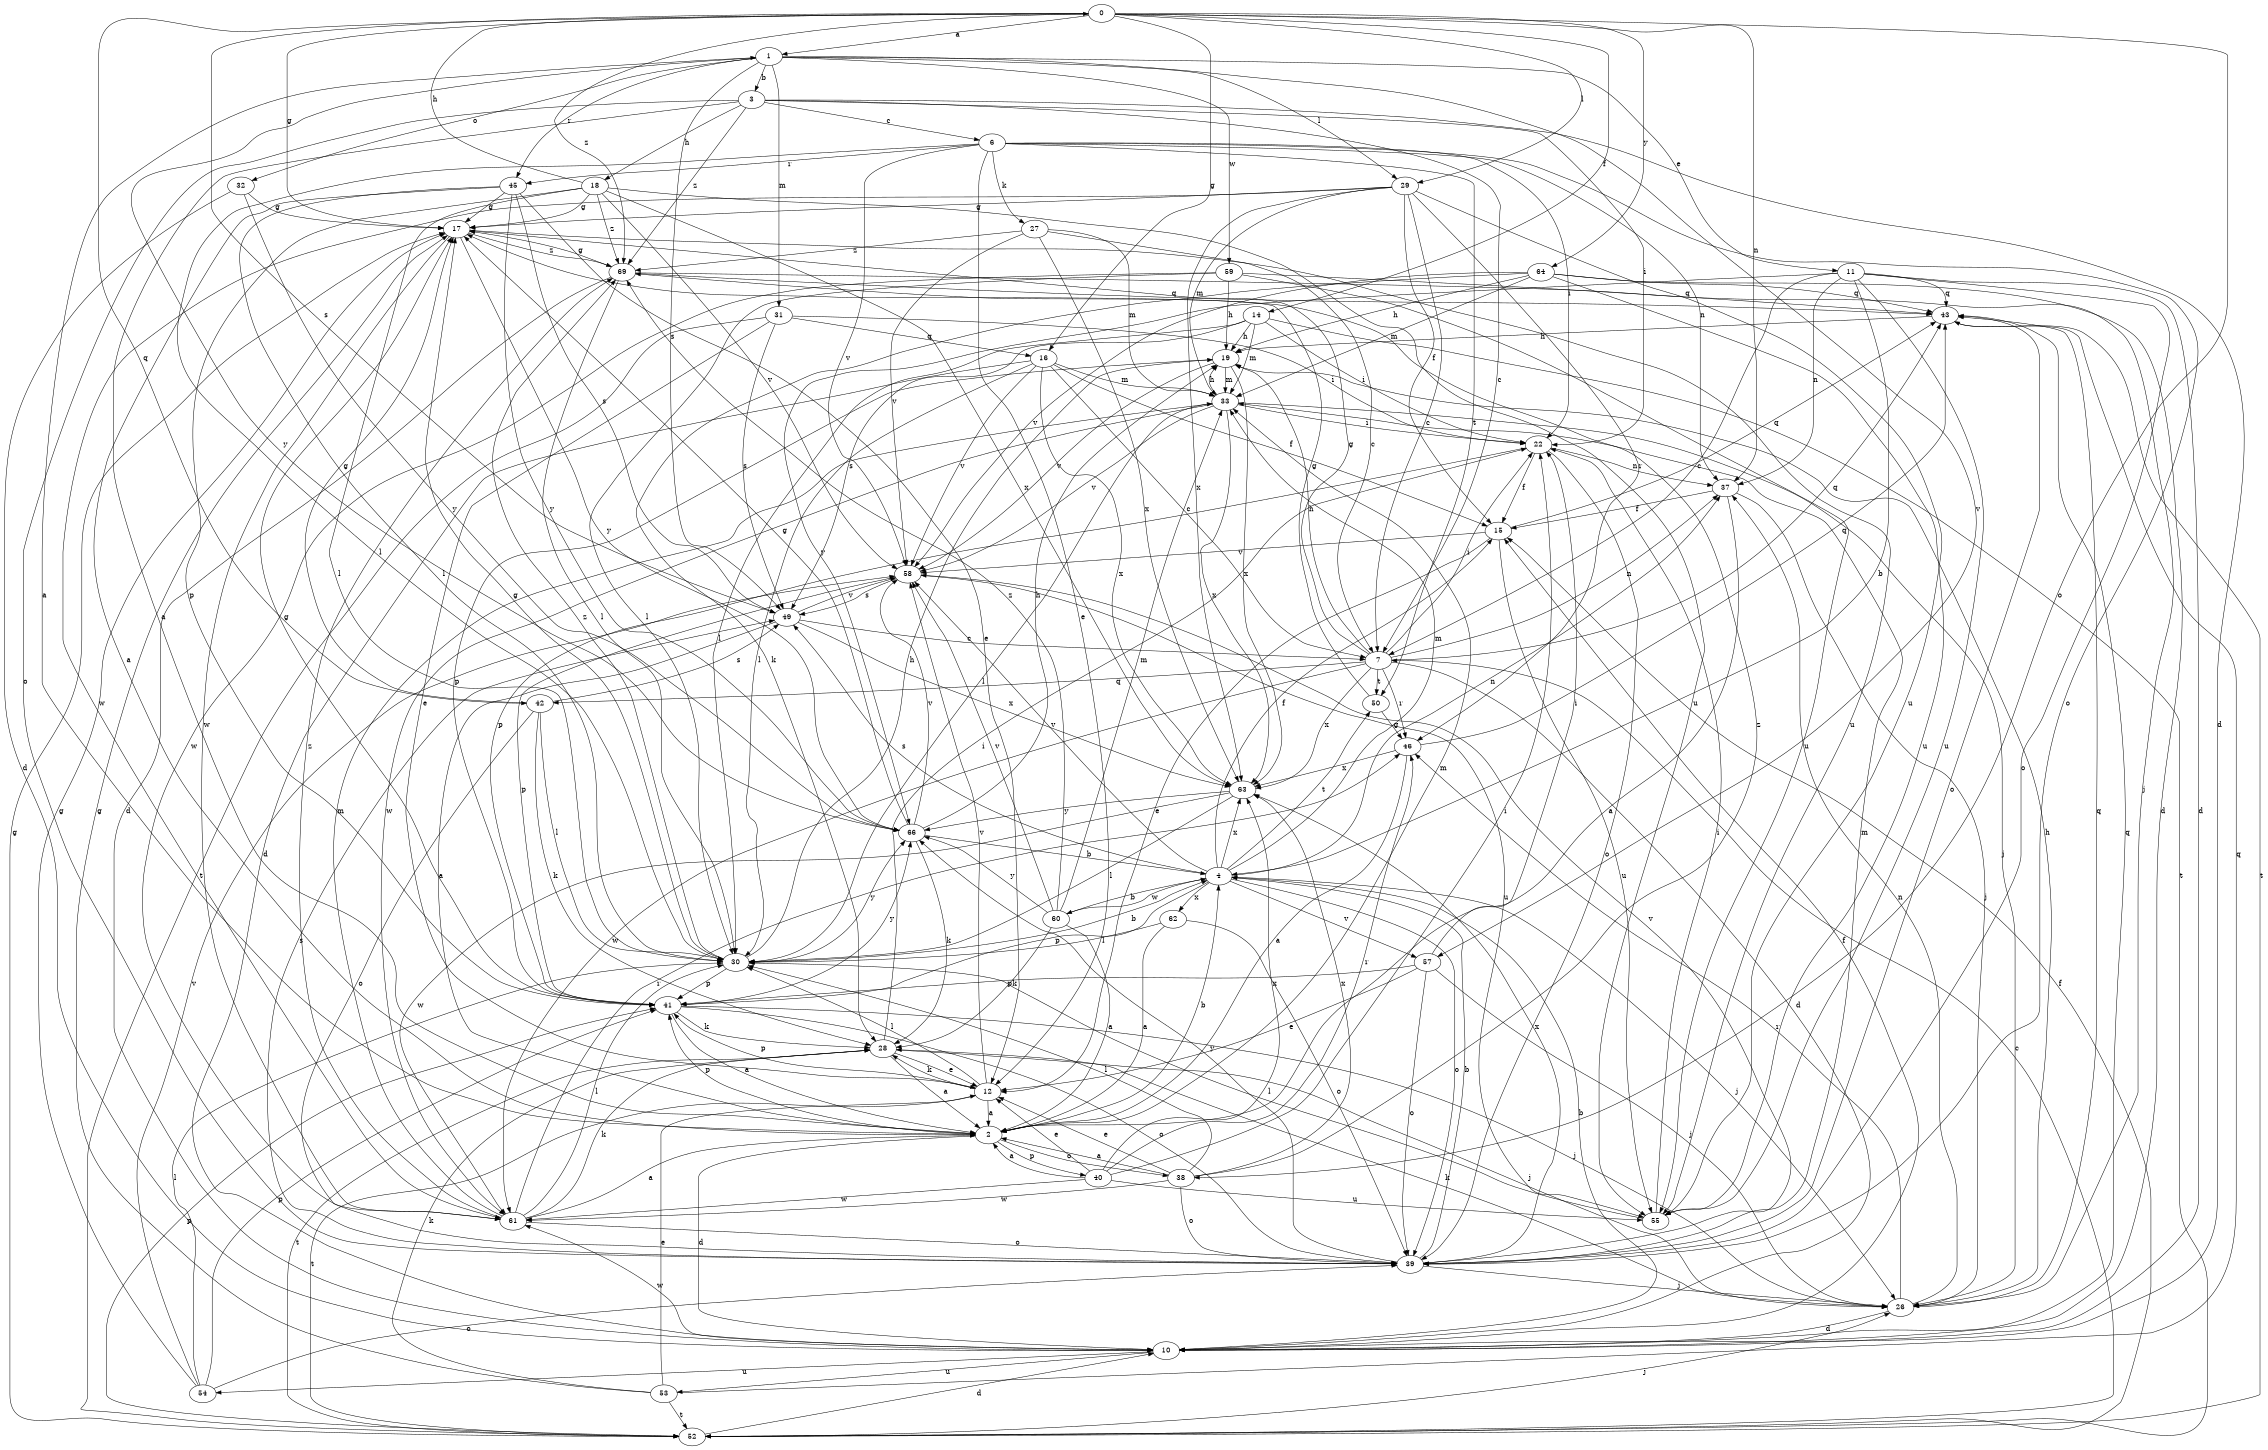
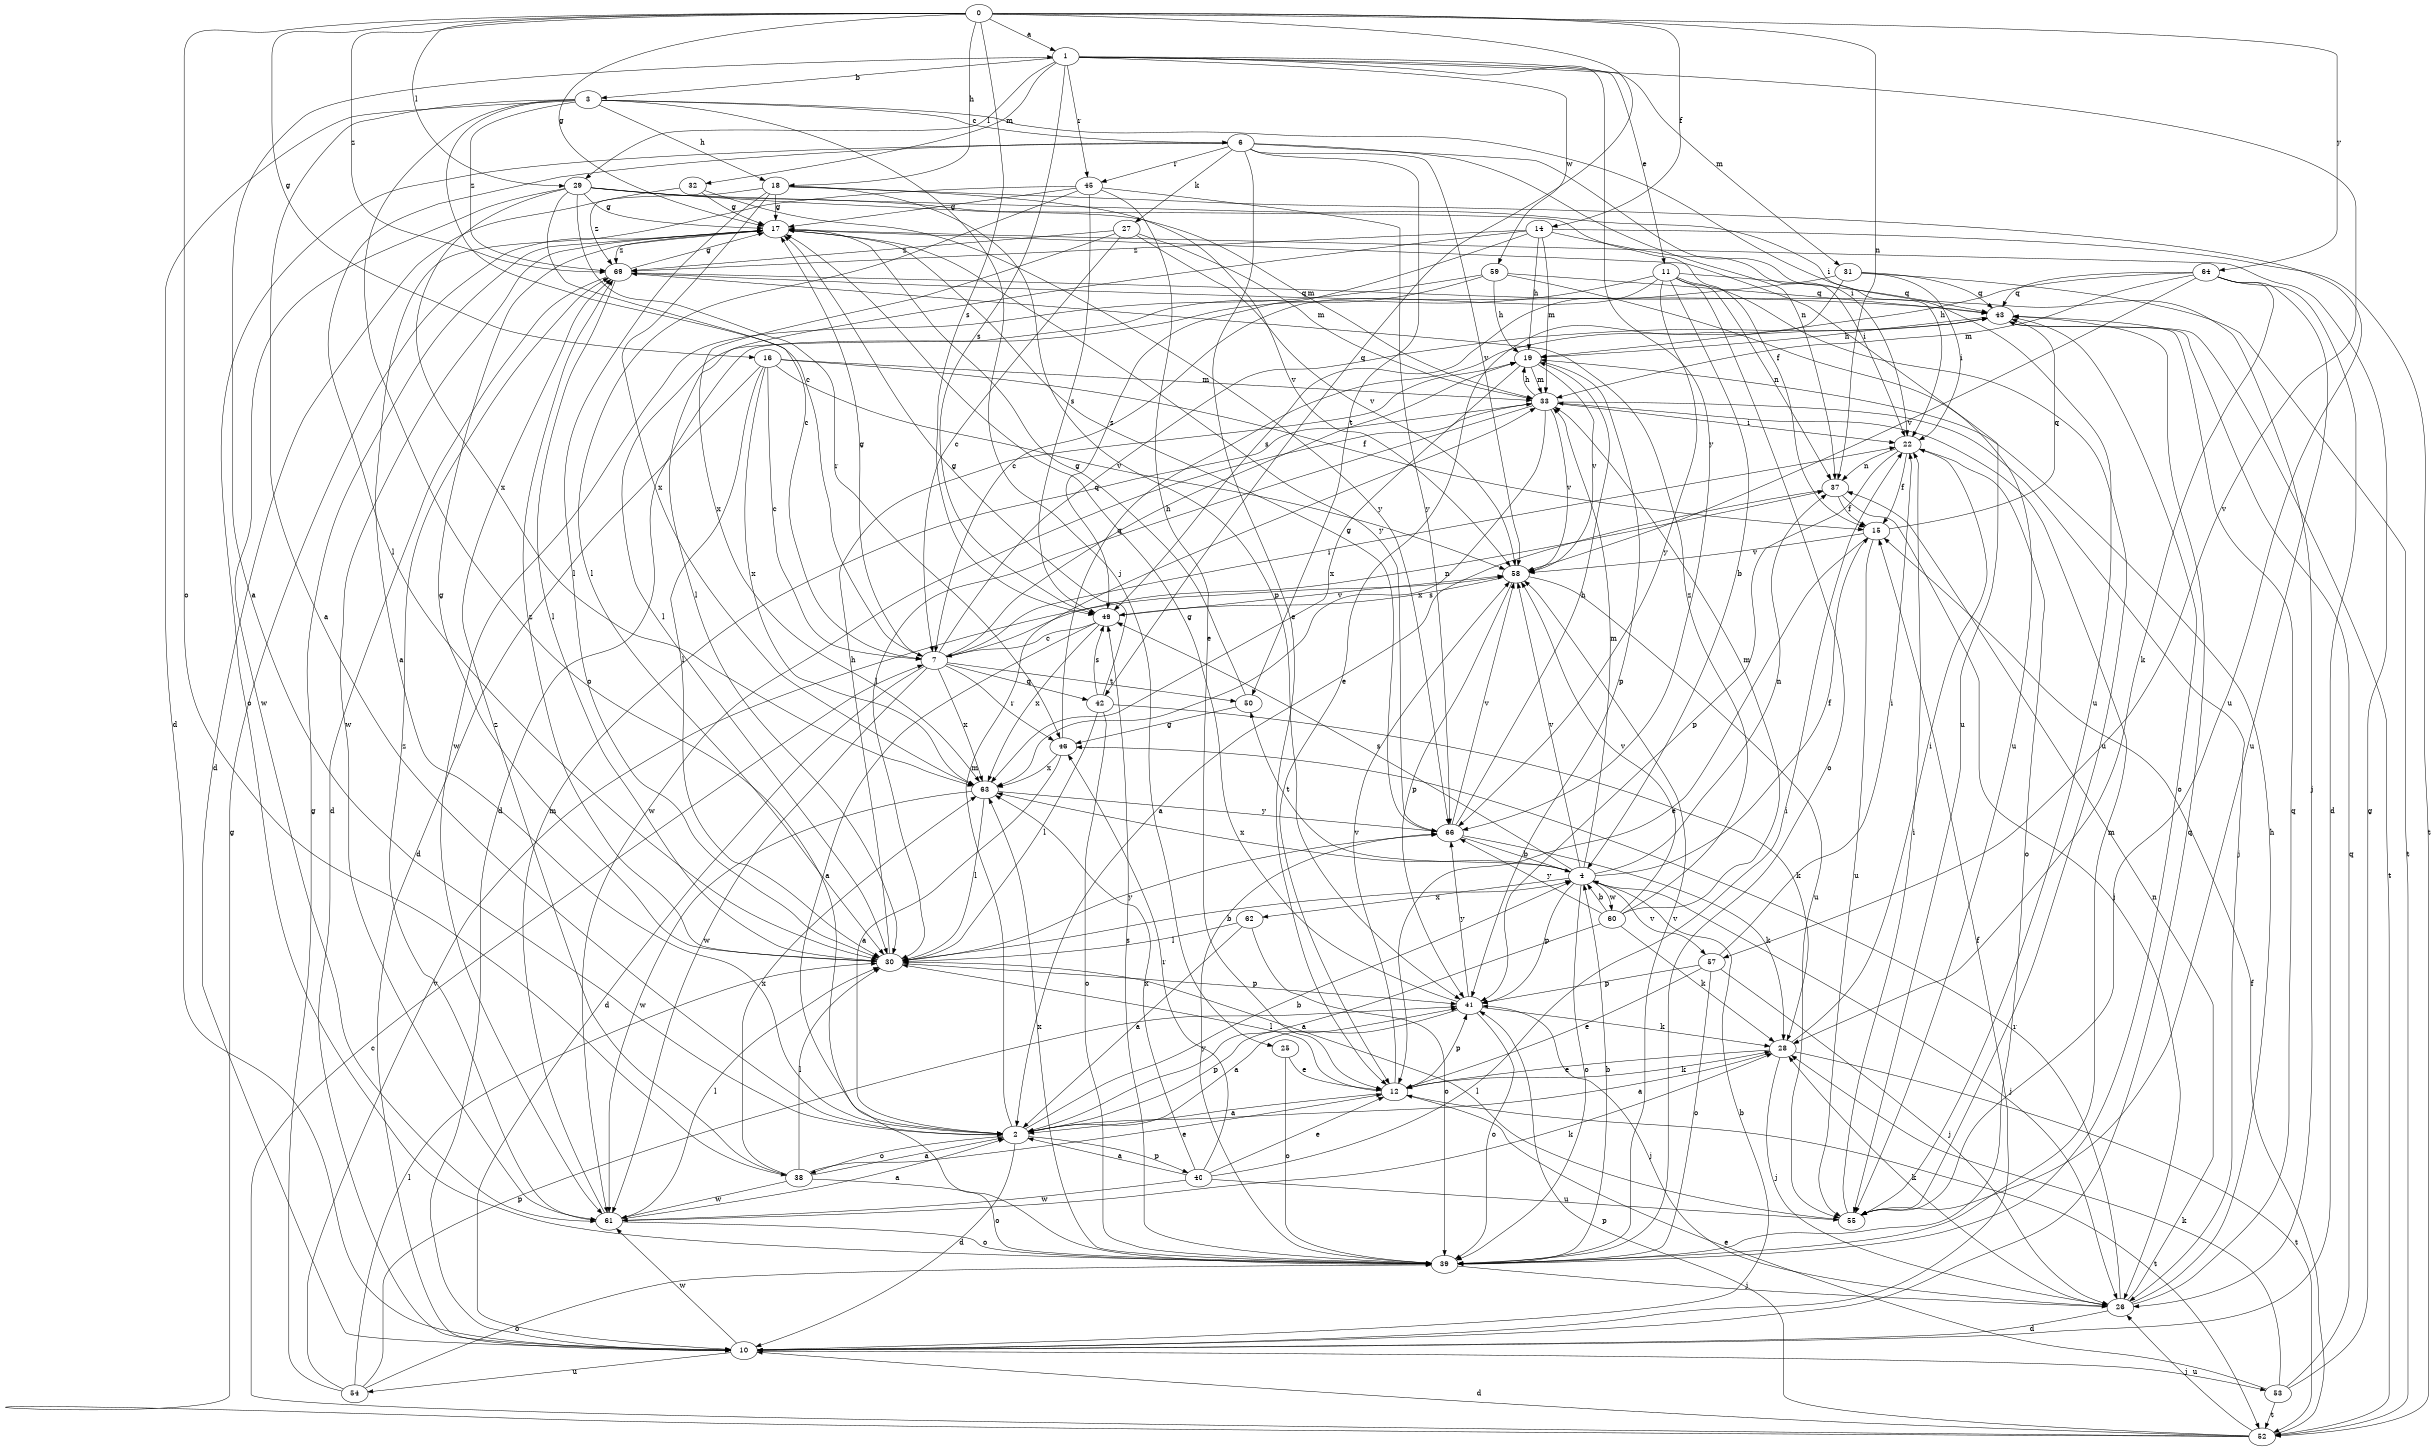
edge "18" -> "0": reversed
edge "1" -> "32": label "o" -> "m"
edge "14" -> "69": added, label "z"
edge "31" -> "16": now "31" -> "43"
edge "61" -> "46": removed, label "r"
node "25": added
edge "41" -> "26": reversed
